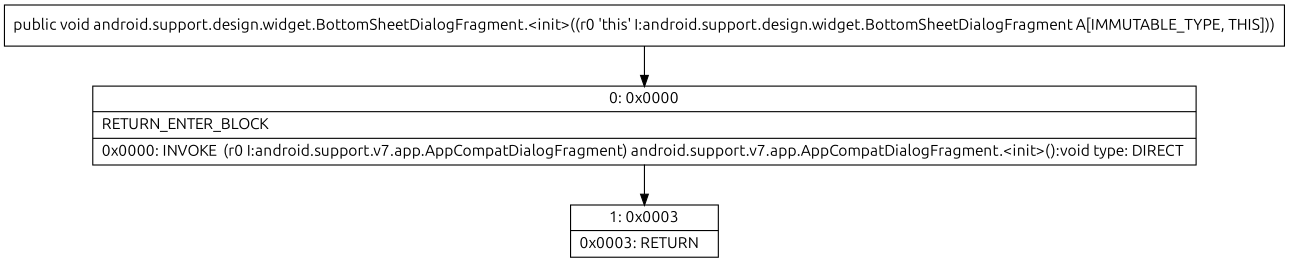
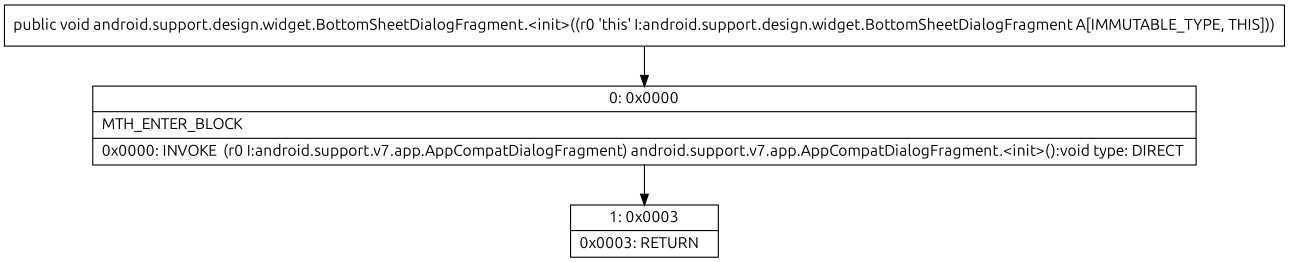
node "0: 0x0000": text "RETURN_ENTER_BLOCK" -> "MTH_ENTER_BLOCK"
